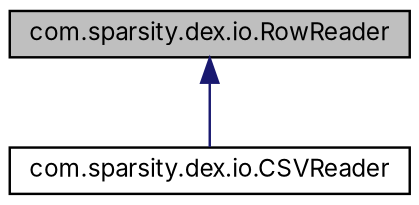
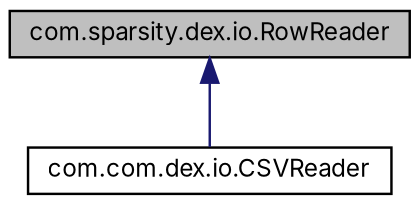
node "com.sparsity.dex.io.CSVReader": label "com.sparsity.dex.io.CSVReader" -> "com.com.dex.io.CSVReader"
